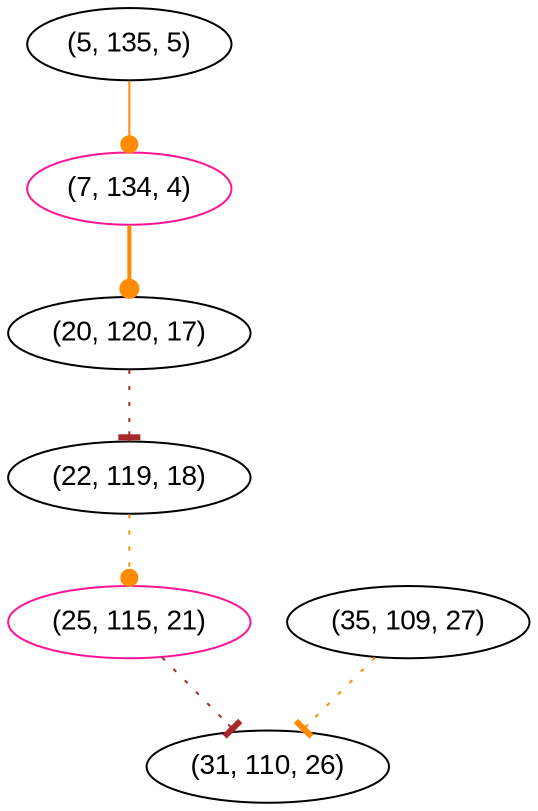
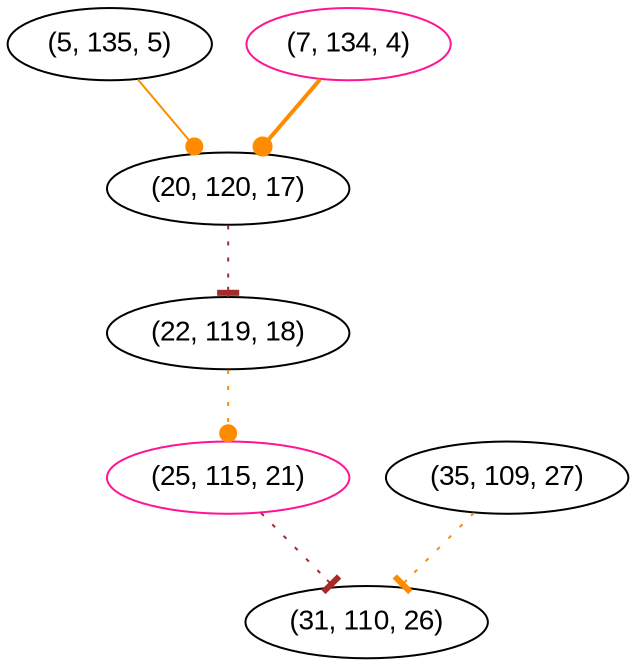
edge "(5, 135, 5)" -> "(7, 134, 4)": now "(5, 135, 5)" -> "(20, 120, 17)"
